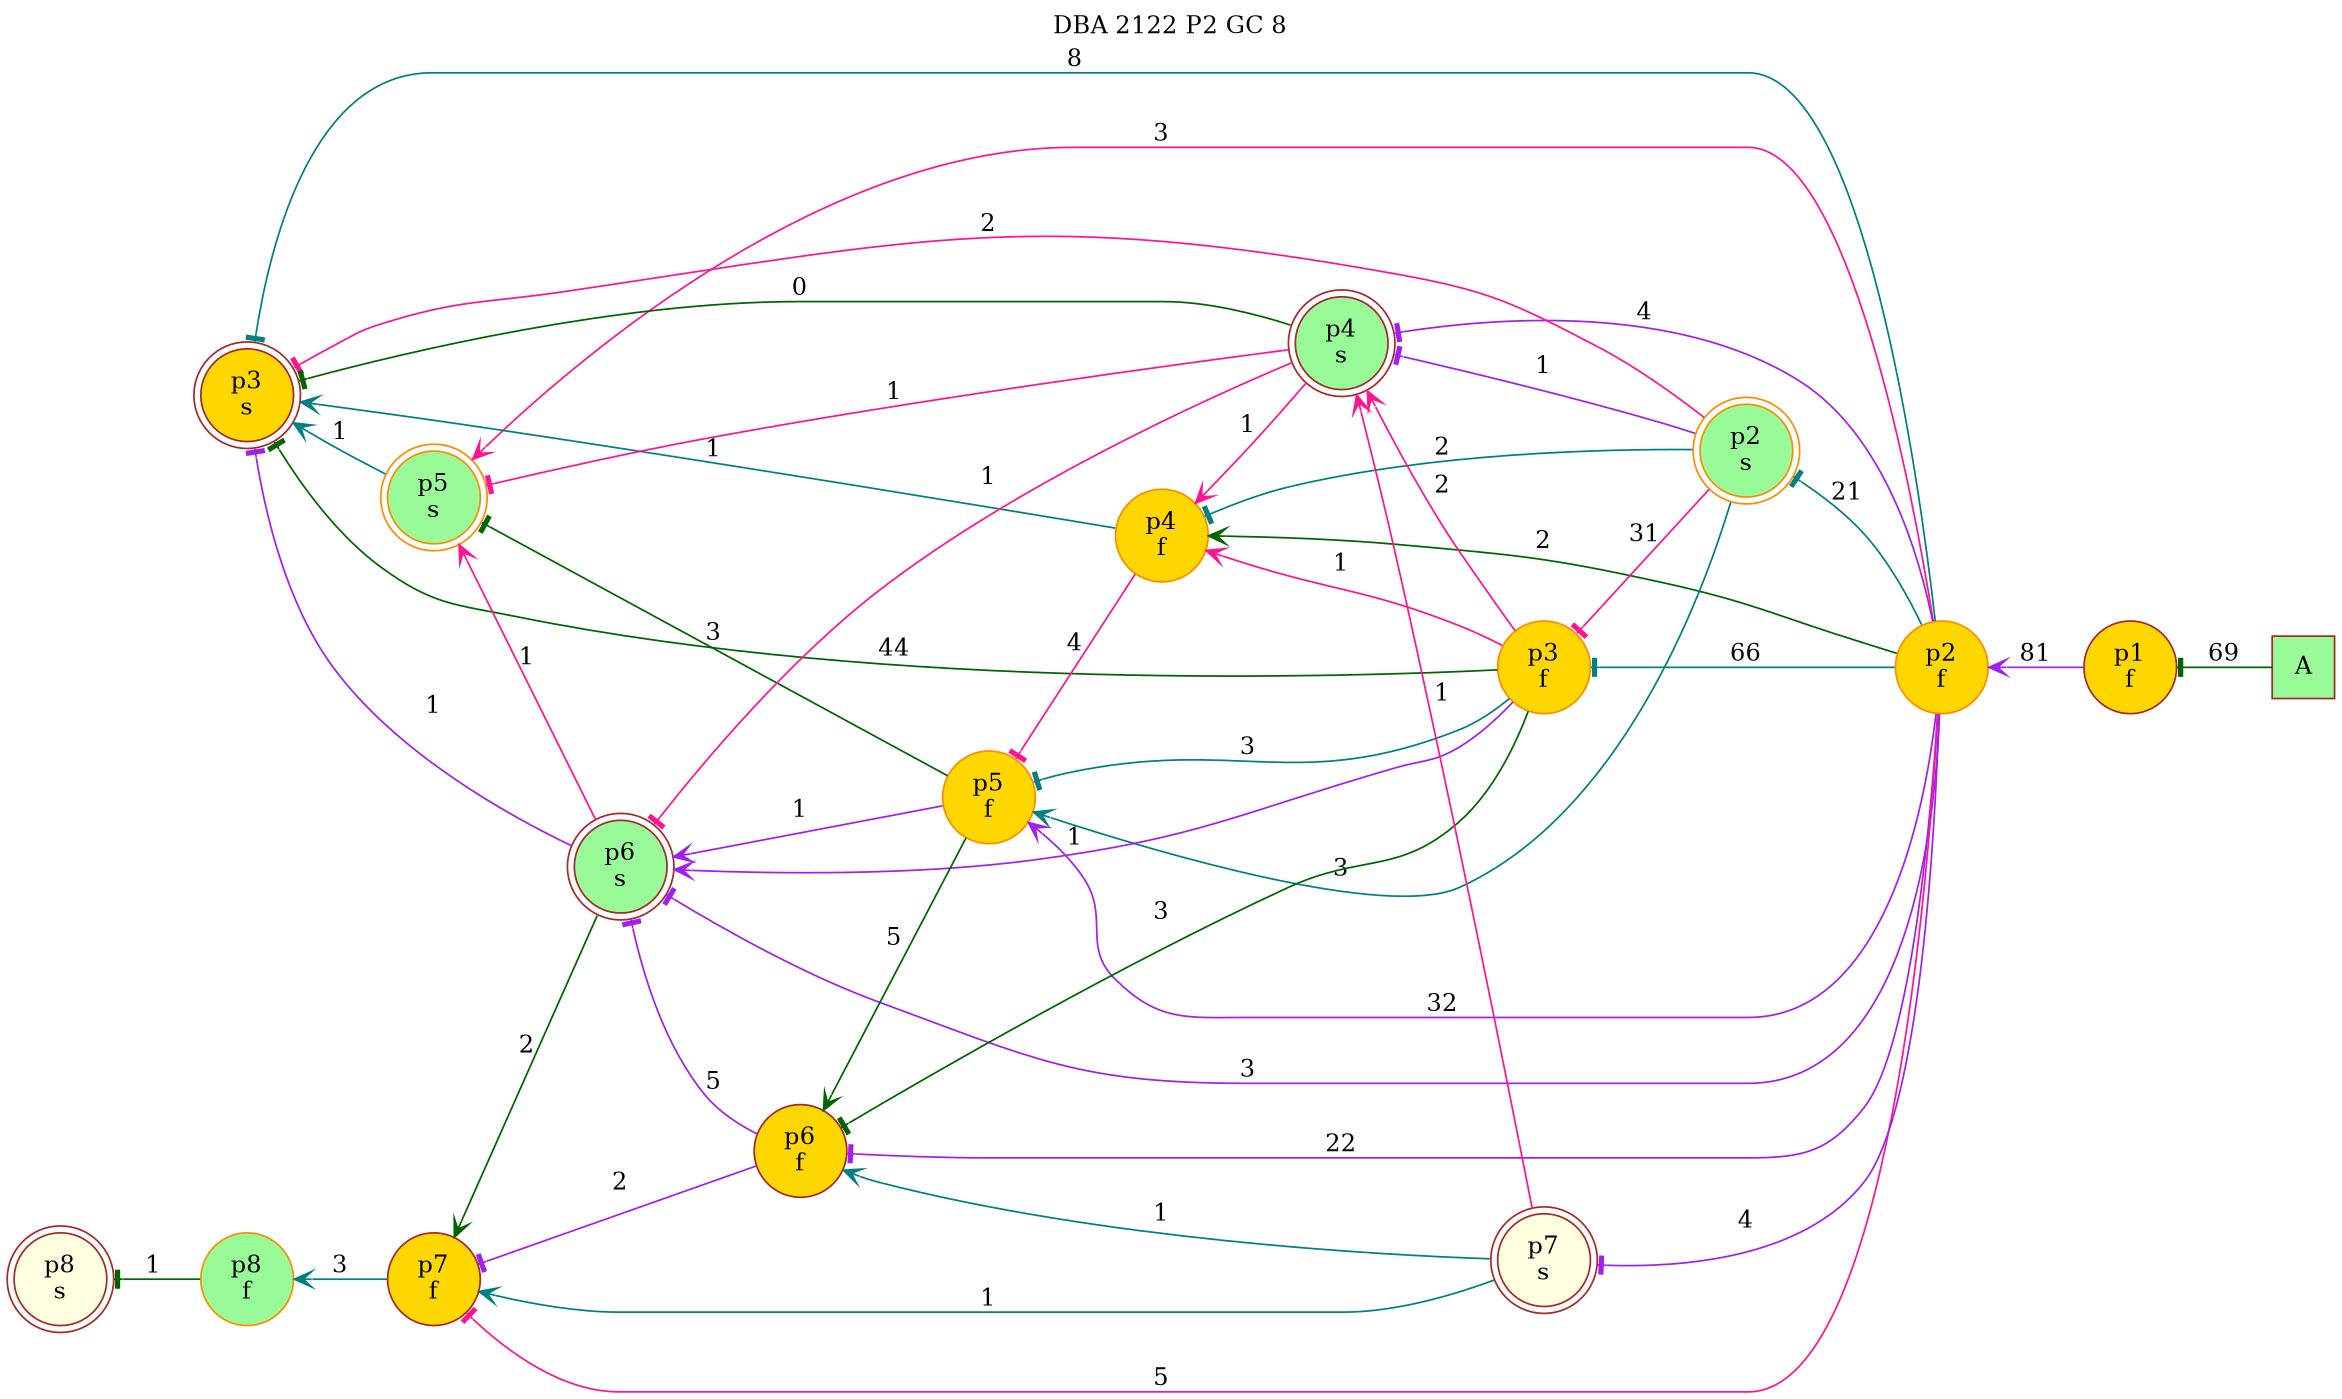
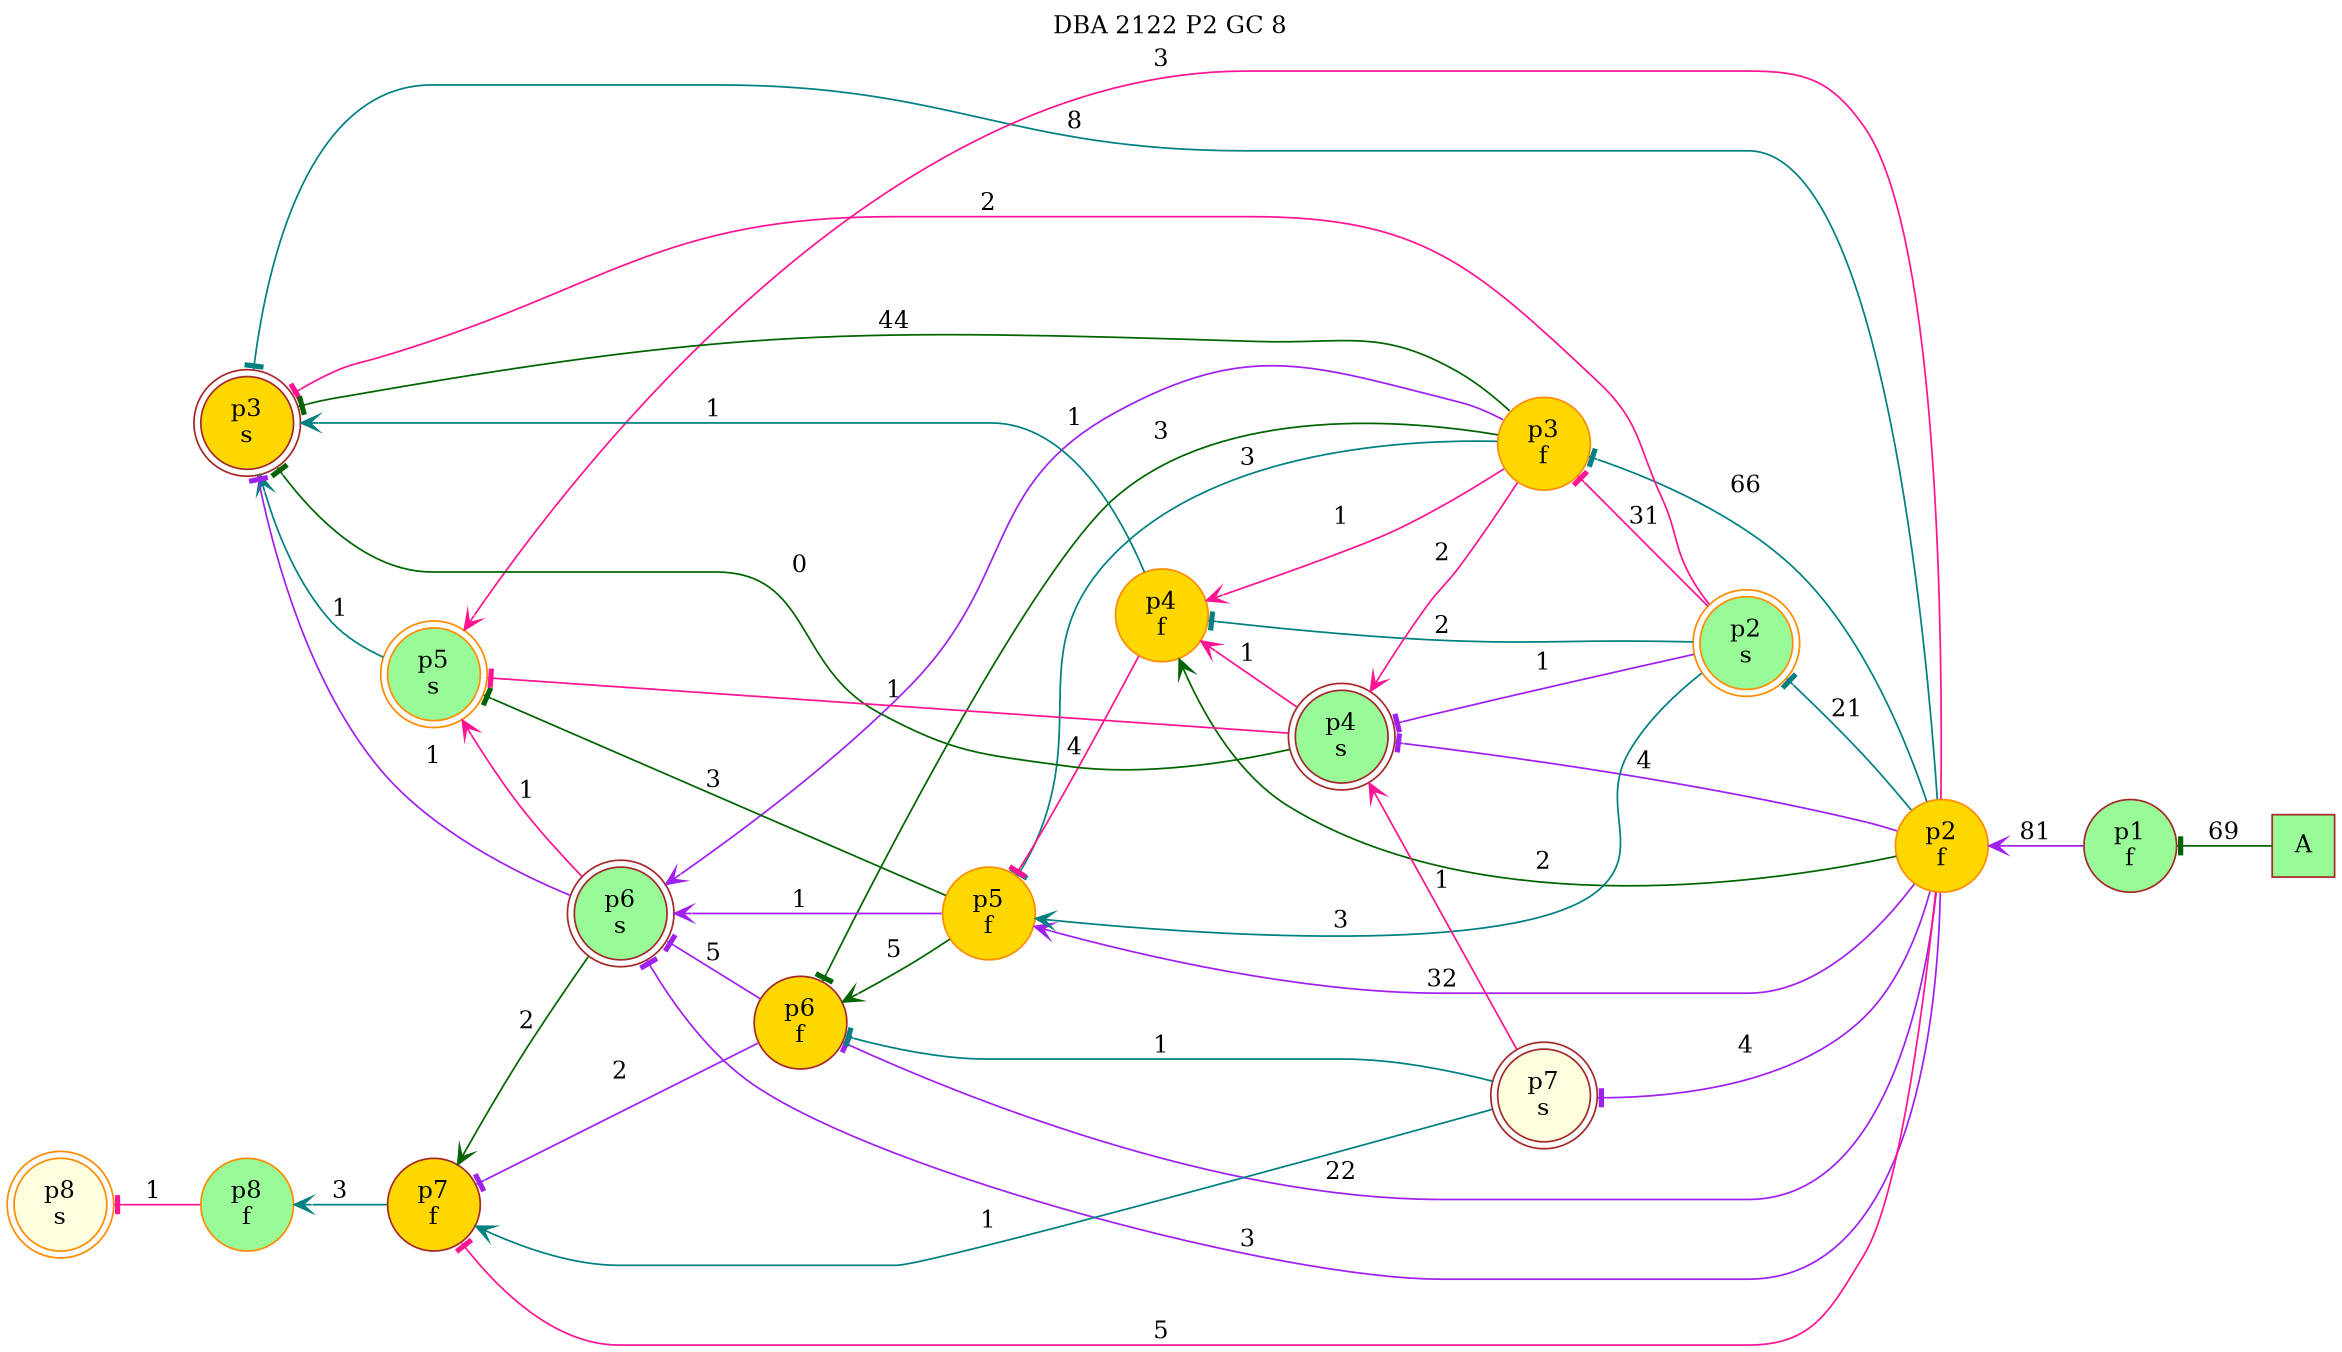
edge "p4 s" -> "p6 s": removed, label "1"
node "p1 f": fillcolor gold -> palegreen
edge "p7 s" -> "p6 f": arrowhead vee -> tee
node "p8 s": color brown -> darkorange
edge "p8 f" -> "p8 s": color darkgreen -> deeppink
